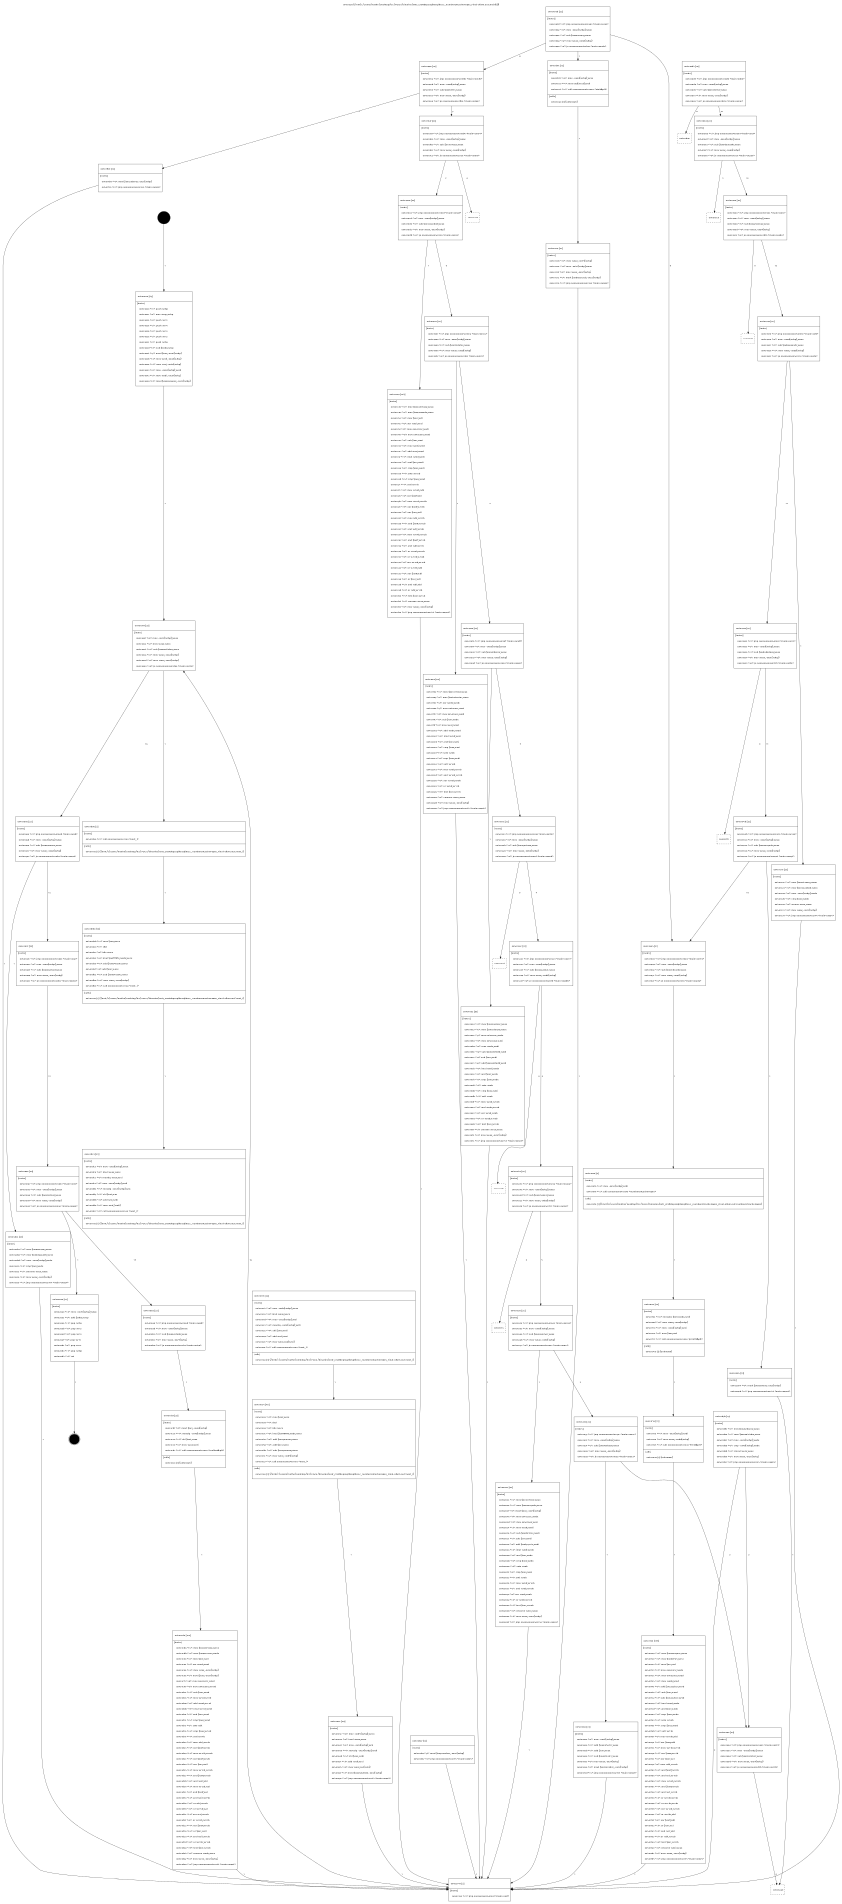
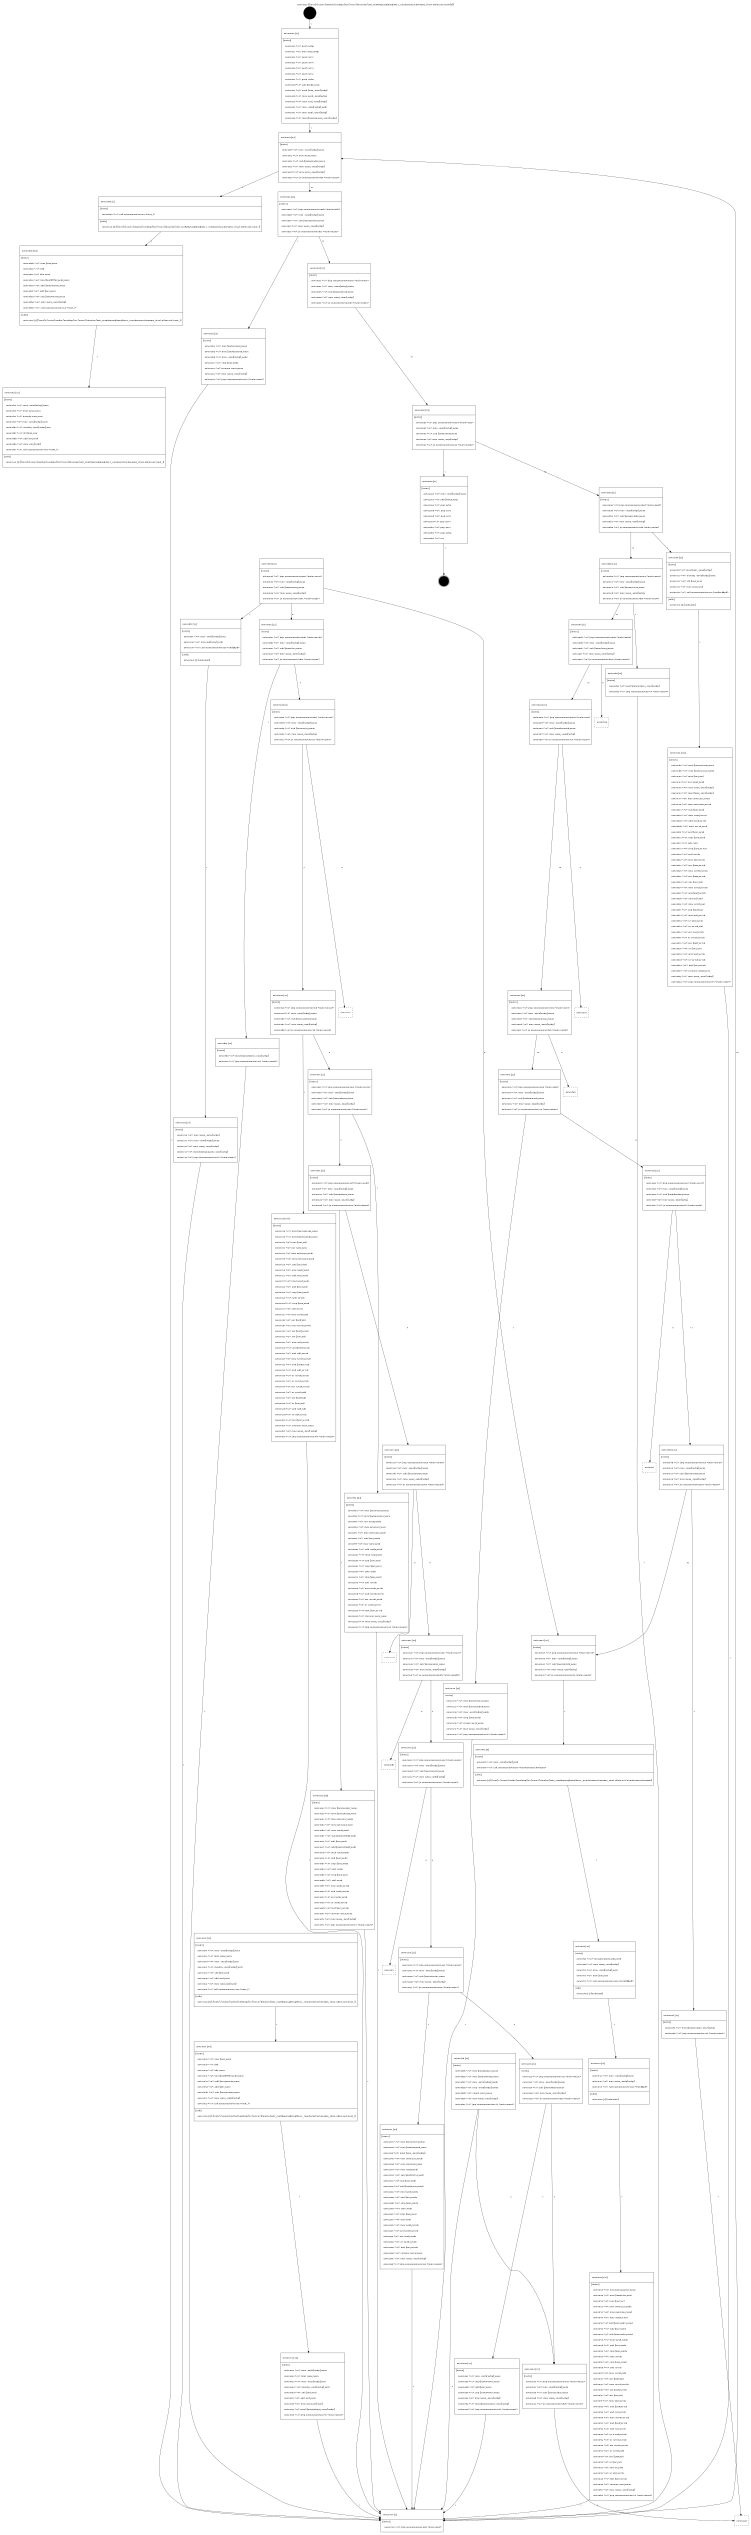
node "0x4018be [22]": added
